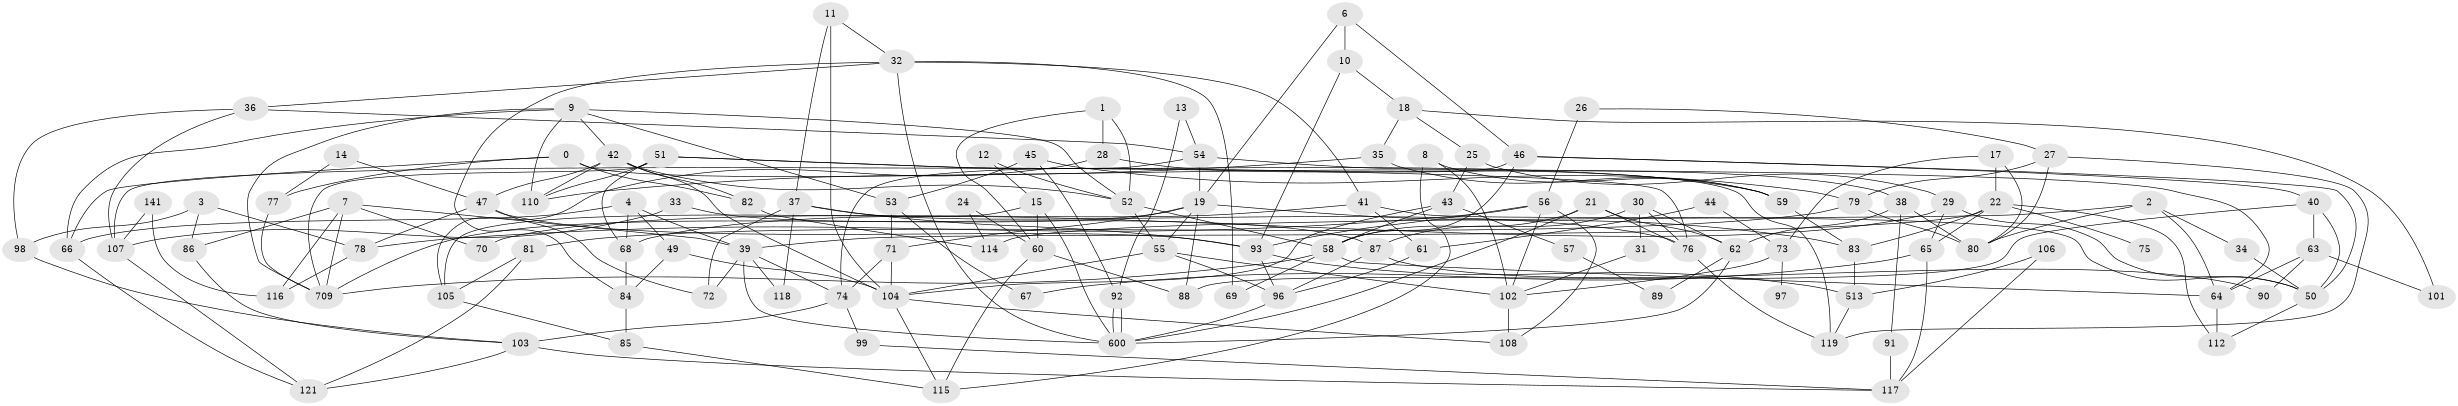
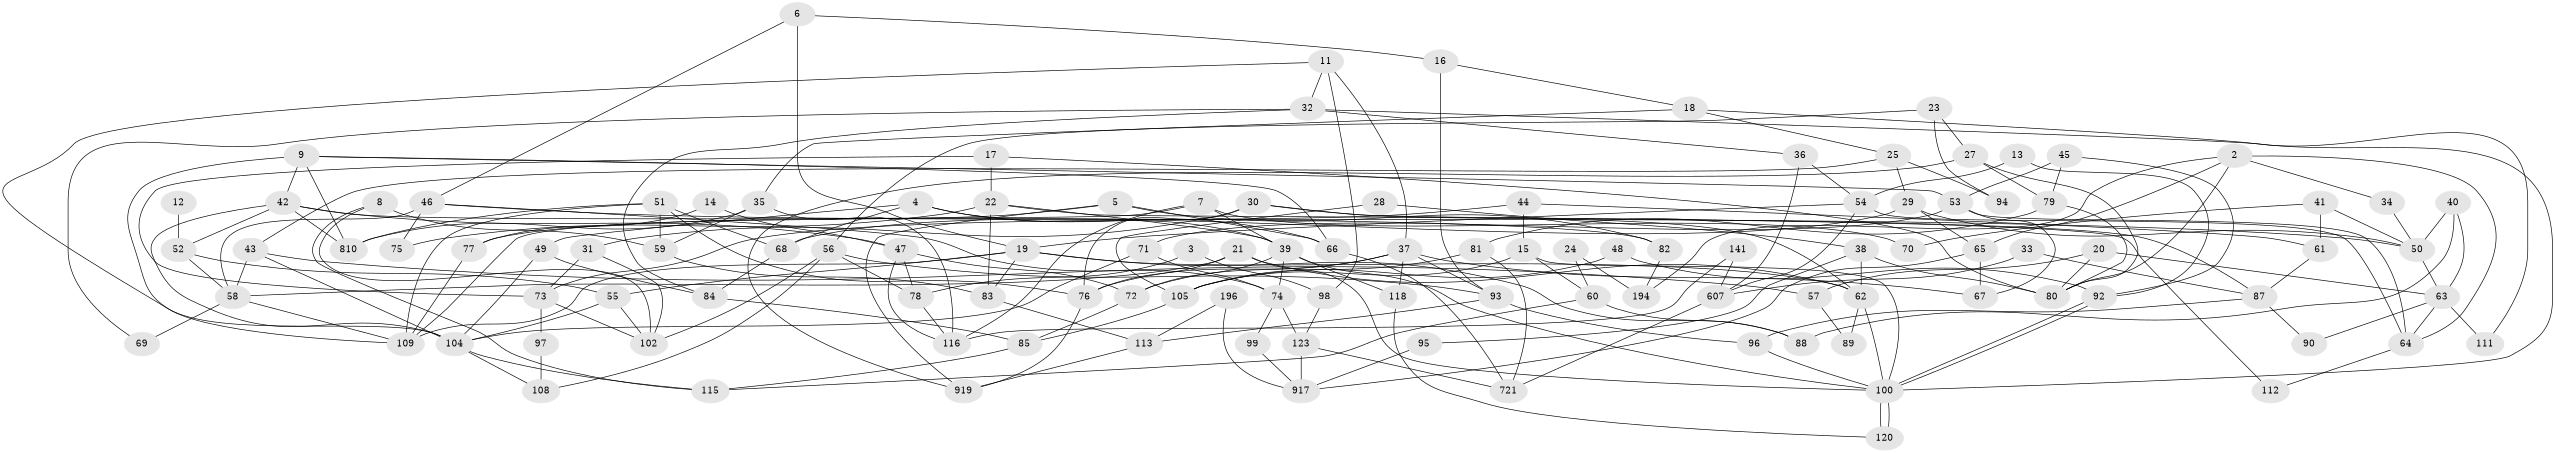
node "10": label "10" -> "16"
edge "32" -- "41": removed
node "1": removed
node "26": label "26" -> "23"
edge "9" -- "52": removed
edge "36" -- "98": now "11" -- "98"
node "0": label "0" -> "5"
edge "46" -- "40": now "46" -- "75"
edge "12" -- "15": now "44" -- "15"
node "110": label "110" -> "810"
node "94": added
edge "22" -- "65": now "2" -- "65"
edge "19" -- "71": now "19" -- "62"
edge "47" -- "93": now "47" -- "116"
edge "35" -- "116": added
node "107": label "107" -> "607"
node "86": removed
node "114": label "114" -> "194"
node "48": added
node "106": label "106" -> "196"
node "20": added
edge "55" -- "96": removed
edge "37" -- "67": added
edge "31" -- "73": added
edge "58" -- "64": now "53" -- "64"
edge "61" -- "96": now "61" -- "87"
node "709": label "709" -> "109"
node "513": label "513" -> "113"
node "101": label "101" -> "111"
edge "50" -- "112": now "50" -- "63"
edge "72" -- "85": added
edge "102" -- "108": now "97" -- "108"
node "103": label "103" -> "123"
node "600": label "600" -> "100"
node "119": label "119" -> "919"
node "91": label "91" -> "95"
node "121": label "121" -> "721"
node "117": label "117" -> "917"
node "120": added
